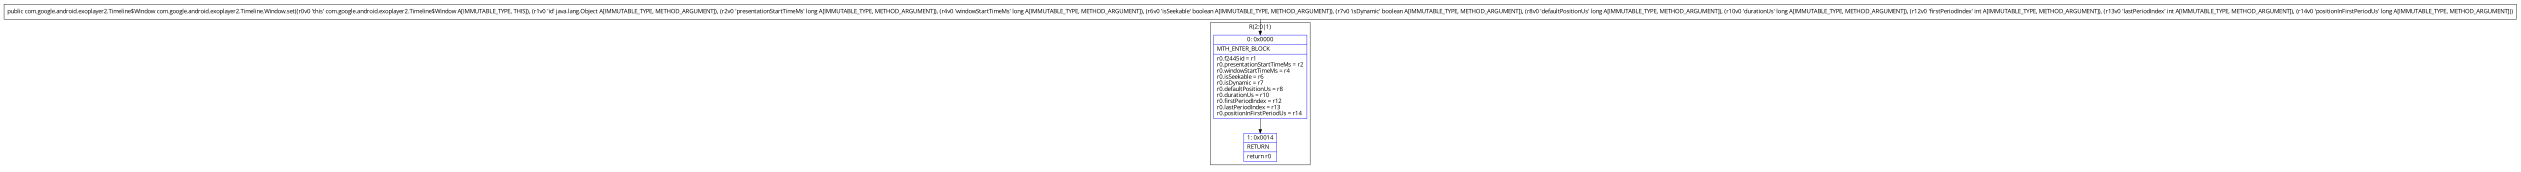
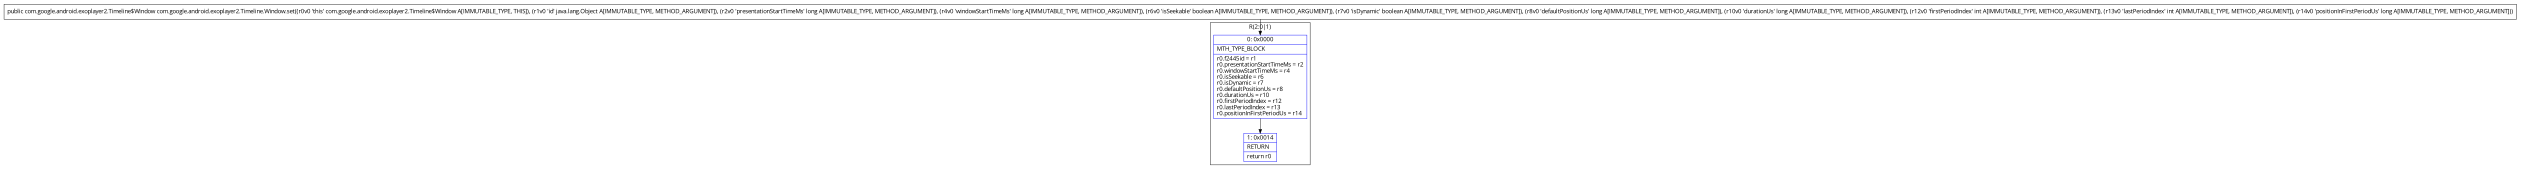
node "0: 0x0000": text "MTH_ENTER_BLOCK" -> "MTH_TYPE_BLOCK"
